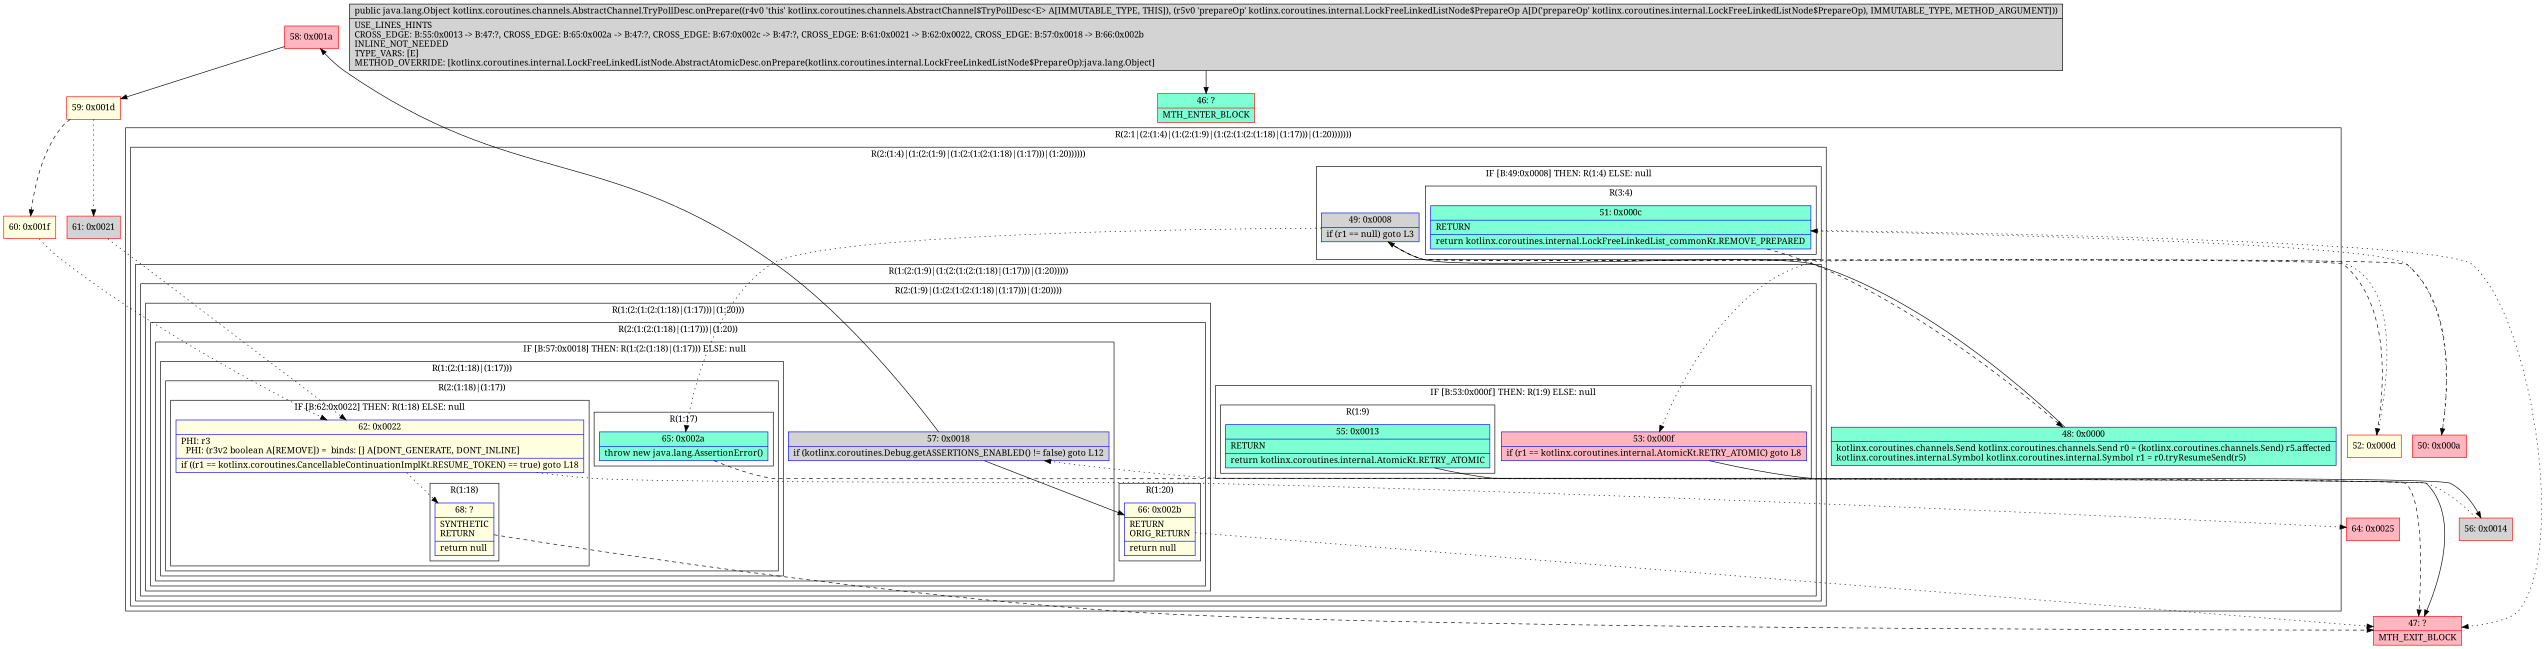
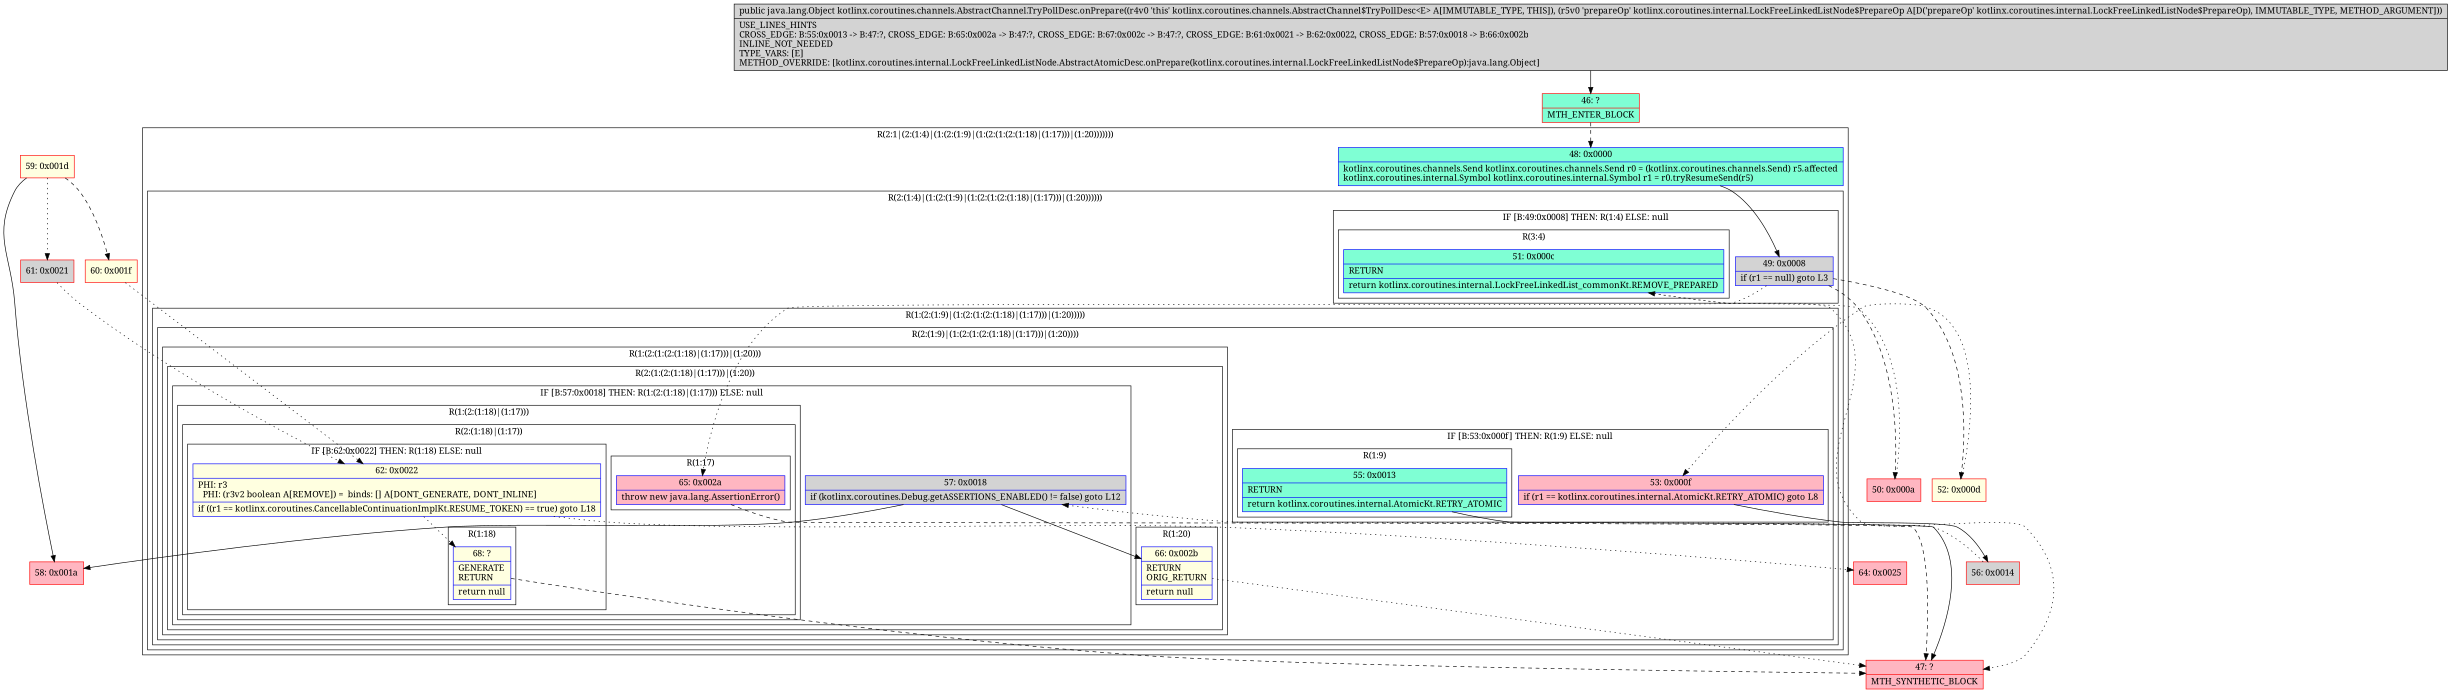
edge "58: 0x001a" -> "59: 0x001d": reversed
edge "51: 0x000c" -> "48: 0x0000": now "46: ?" -> "48: 0x0000"
node "65: 0x002a": fillcolor aquamarine -> lightpink
node "68: ?": text "SYNTHETIC" -> "GENERATE"
node "47: ?": text "MTH_EXIT_BLOCK" -> "MTH_SYNTHETIC_BLOCK"
